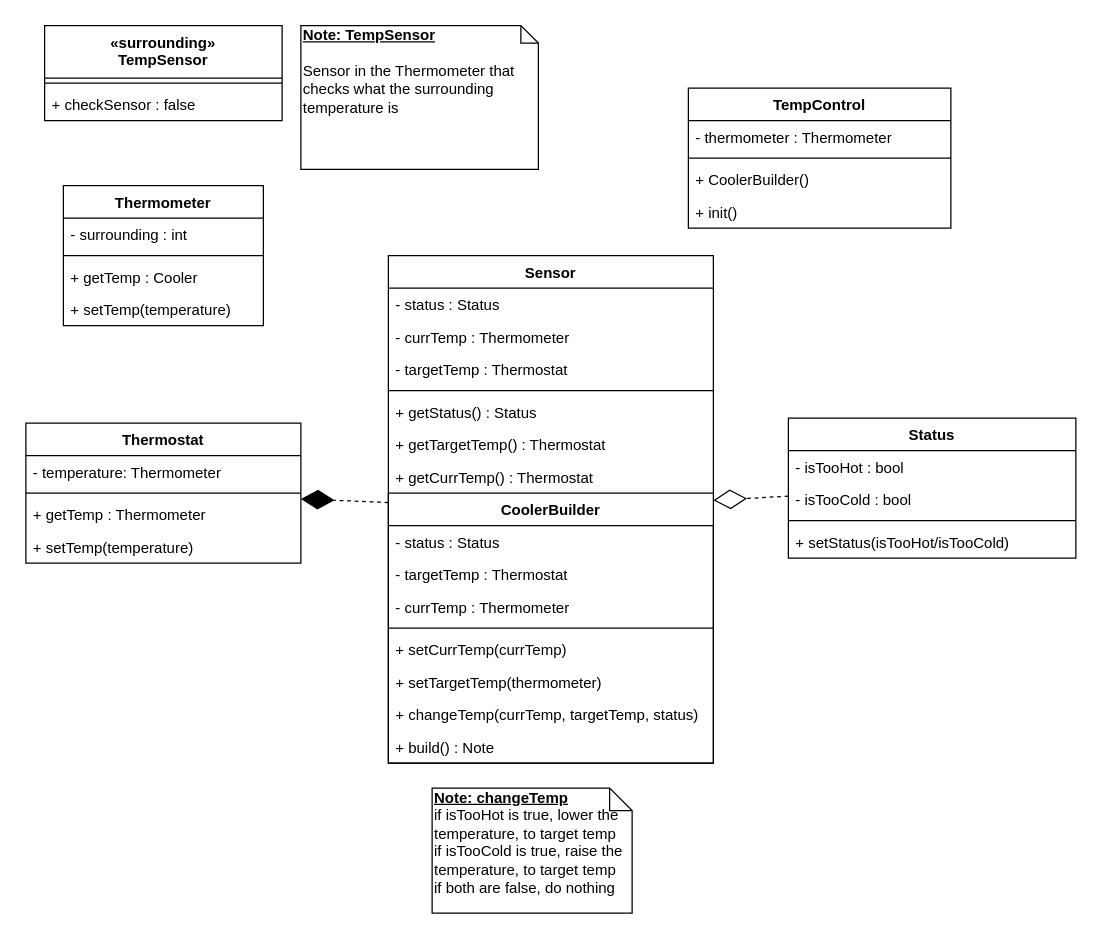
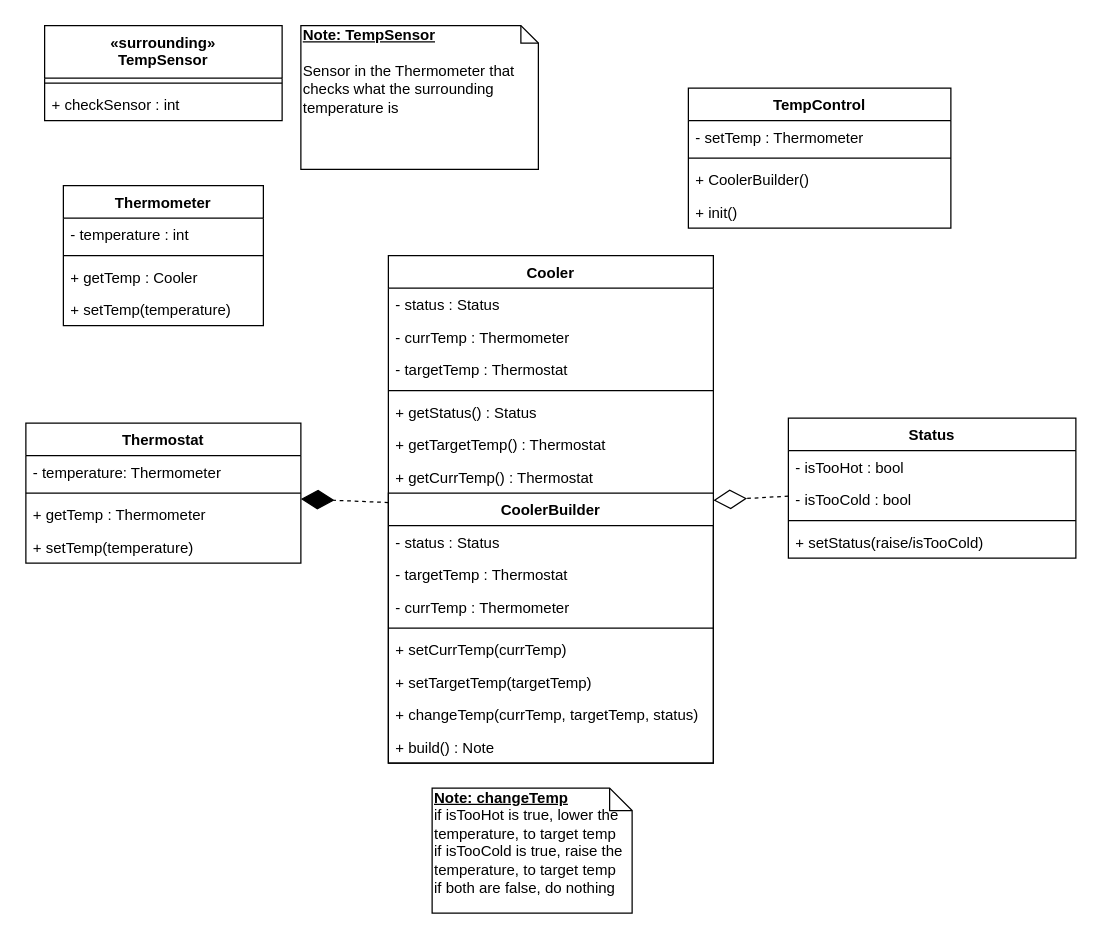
node "+ checkSensor : false": label "+ checkSensor : false" -> "+ checkSensor : int"
node "- thermometer : Thermometer": label "- thermometer : Thermometer" -> "- setTemp : Thermometer"
node "- surrounding : int": label "- surrounding : int" -> "- temperature : int"
node "Sensor": label "Sensor" -> "Cooler"
node "+ setStatus(isTooHot/isTooCold)": label "+ setStatus(isTooHot/isTooCold)" -> "+ setStatus(raise/isTooCold)"
node "+ setTargetTemp(thermometer)": label "+ setTargetTemp(thermometer)" -> "+ setTargetTemp(targetTemp)"
